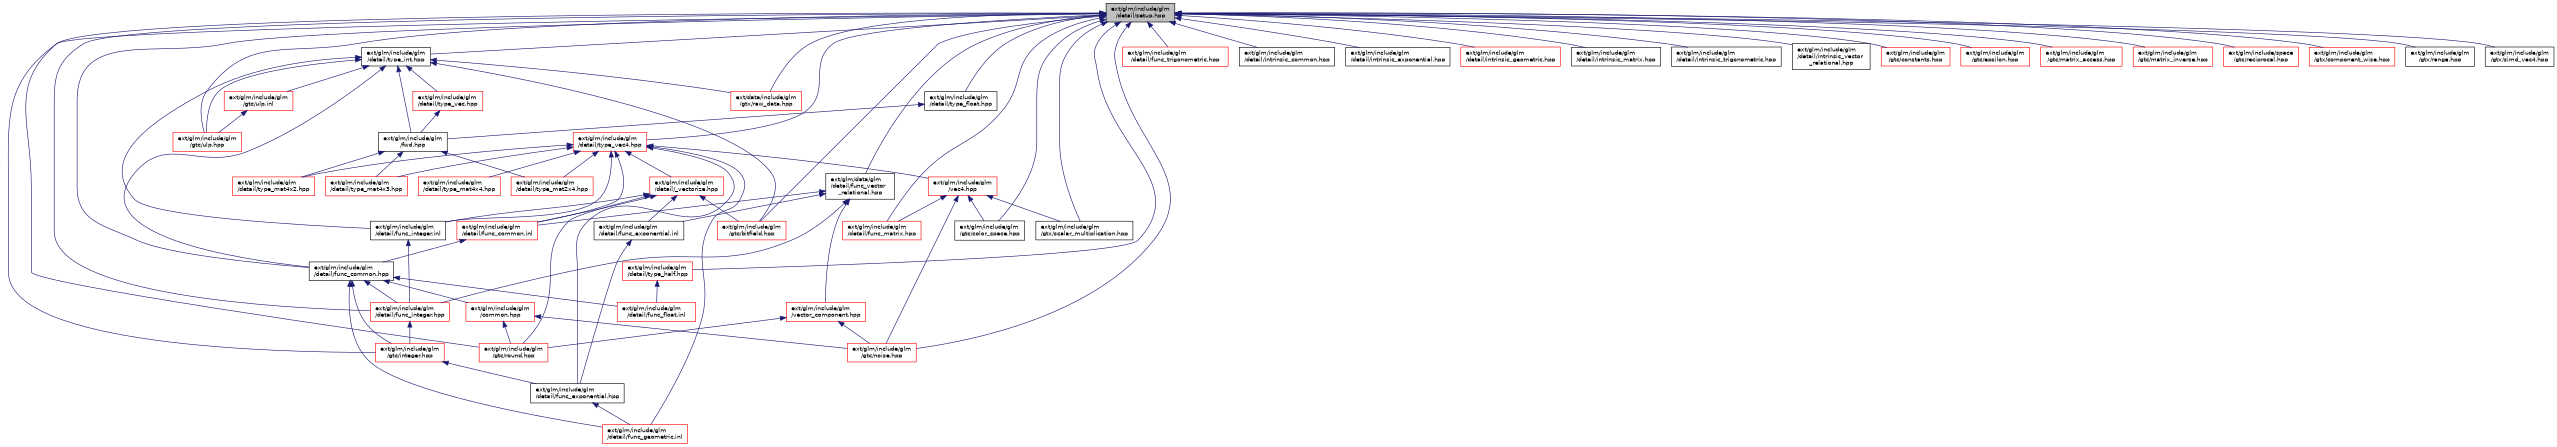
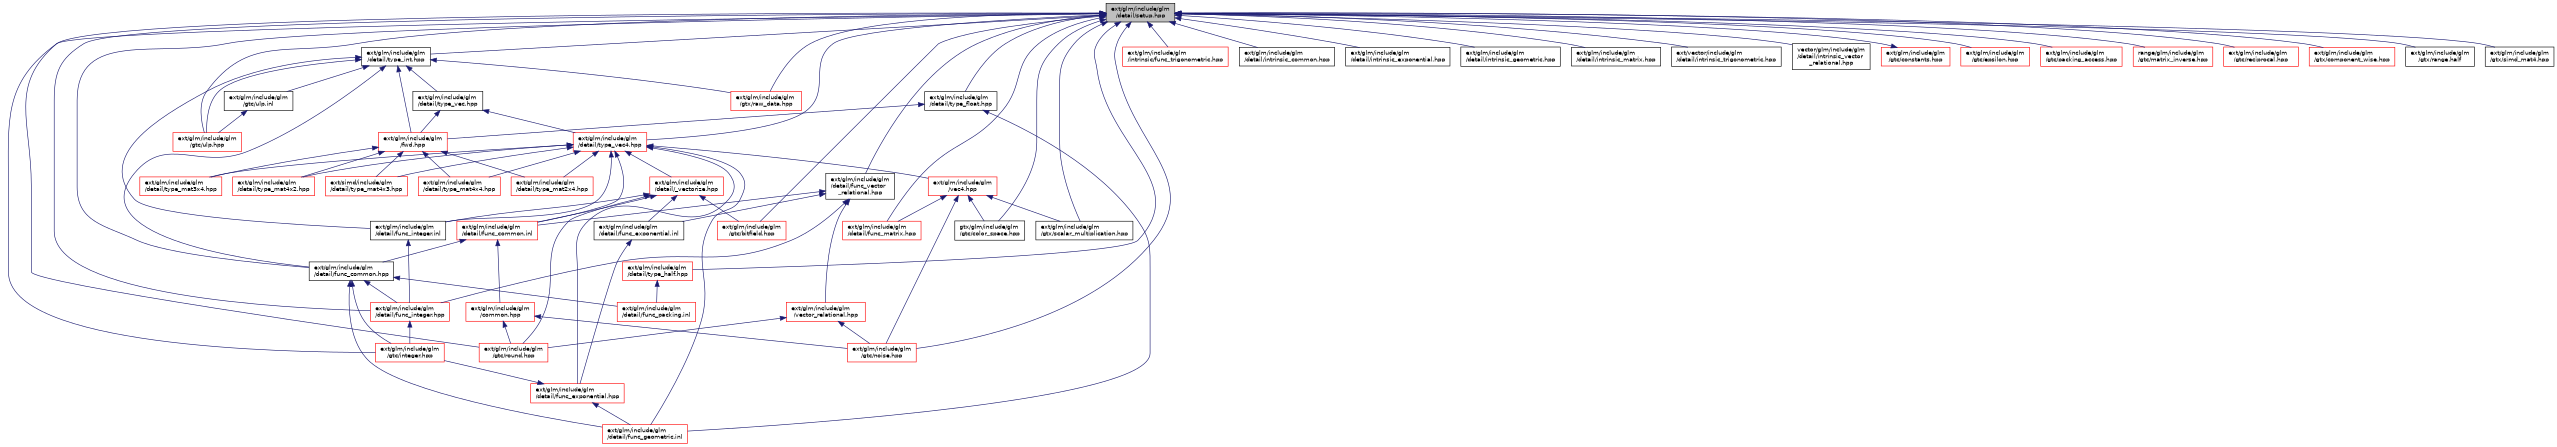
edge "ext/glm/include/glm /gtc/constants.hpp" -> "ext/glm/include/glm /detail/setup.hpp": reversed
node "ext/glm/include/glm /detail/func_trigonometric.hpp": label "ext/glm/include/glm /detail/func_trigonometric.hpp" -> "ext/glm/include/glm /intrinsic/func_trigonometric.hpp"
node "ext/glm/include/glm /detail/intrinsic_geometric.hpp": color red -> black
node "ext/glm/include/glm /detail/intrinsic_trigonometric.hpp": label "ext/glm/include/glm /detail/intrinsic_trigonometric.hpp" -> "ext/vector/include/glm /detail/intrinsic_trigonometric.hpp"
node "ext/glm/include/glm /detail/intrinsic_vector _relational.hpp": label "ext/glm/include/glm /detail/intrinsic_vector _relational.hpp" -> "vector/glm/include/glm /detail/intrinsic_vector _relational.hpp"
node "ext/glm/include/glm /gtc/matrix_access.hpp": label "ext/glm/include/glm /gtc/matrix_access.hpp" -> "ext/glm/include/glm /gtc/packing_access.hpp"
node "ext/glm/include/glm /gtc/matrix_inverse.hpp": label "ext/glm/include/glm /gtc/matrix_inverse.hpp" -> "range/glm/include/glm /gtc/matrix_inverse.hpp"
node "ext/glm/include/space /gtc/reciprocal.hpp": label "ext/glm/include/space /gtc/reciprocal.hpp" -> "ext/glm/include/glm /gtc/reciprocal.hpp"
node "ext/glm/include/glm /gtx/range.hpp": label "ext/glm/include/glm /gtx/range.hpp" -> "ext/glm/include/glm /gtx/range.half"
node "ext/glm/include/glm /gtx/simd_vec4.hpp": label "ext/glm/include/glm /gtx/simd_vec4.hpp" -> "ext/glm/include/glm /gtx/simd_mat4.hpp"
node "ext/glm/include/glm /gtc/ulp.inl": color red -> black
node "ext/glm/include/glm /detail/type_vec.hpp": color red -> black
node "ext/data/include/glm /gtx/raw_data.hpp": label "ext/data/include/glm /gtx/raw_data.hpp" -> "ext/glm/include/glm /gtx/raw_data.hpp"
edge "ext/glm/include/glm /gtc/bitfield.hpp" -> "ext/glm/include/glm /detail/type_int.hpp": removed
edge "ext/glm/include/glm /detail/type_vec4.hpp" -> "ext/glm/include/glm /detail/type_vec.hpp": added
node "ext/glm/include/glm /fwd.hpp": color black -> red
edge "ext/glm/include/glm /detail/type_mat4x4.hpp" -> "ext/glm/include/glm /fwd.hpp": added
node "ext/glm/include/glm /detail/type_mat3x4.hpp": added
node "ext/glm/include/glm /detail/type_mat4x3.hpp": label "ext/glm/include/glm /detail/type_mat4x3.hpp" -> "ext/simd/include/glm /detail/type_mat4x3.hpp"
node "ext/glm/data/glm /detail/func_vector _relational.hpp": label "ext/glm/data/glm /detail/func_vector _relational.hpp" -> "ext/glm/include/glm /detail/func_vector _relational.hpp"
node "ext/glm/include/glm /gtc/color_space.hpp": label "ext/glm/include/glm /gtc/color_space.hpp" -> "gtx/glm/include/glm /gtc/color_space.hpp"
edge "ext/glm/include/glm /common.hpp" -> "ext/glm/include/glm /detail/func_common.hpp": now "ext/glm/include/glm /common.hpp" -> "ext/glm/include/glm /detail/func_common.inl"
node "ext/glm/include/glm /detail/func_float.inl": label "ext/glm/include/glm /detail/func_float.inl" -> "ext/glm/include/glm /detail/func_packing.inl"
node "ext/glm/include/glm /vector_component.hpp": label "ext/glm/include/glm /vector_component.hpp" -> "ext/glm/include/glm /vector_relational.hpp"
edge "ext/glm/include/glm /detail/func_exponential.hpp" -> "ext/glm/include/glm /gtc/integer.hpp": reversed
edge "ext/glm/include/glm /detail/func_geometric.inl" -> "ext/glm/include/glm /detail/type_float.hpp": added
node "ext/glm/include/glm /detail/func_exponential.hpp": color black -> red
